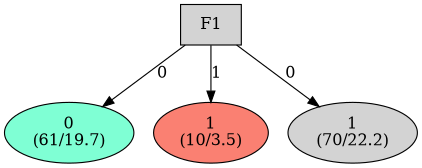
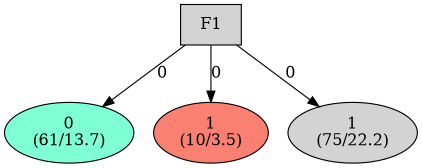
edge "F1" -> "1 (10/3.5)": label "1" -> "0"
node "0 (61/19.7)": label "0 (61/19.7)" -> "0 (61/13.7)"
node "1 (70/22.2)": label "1 (70/22.2)" -> "1 (75/22.2)"
